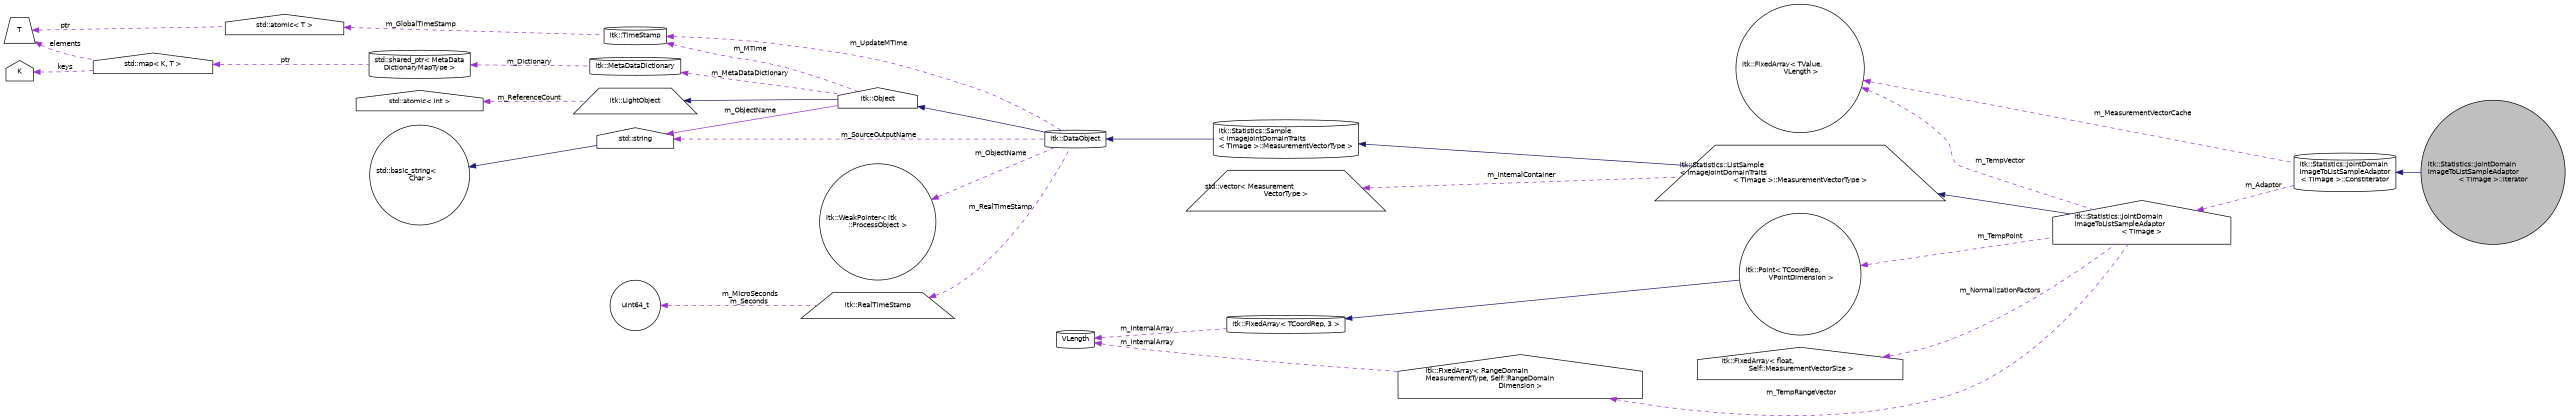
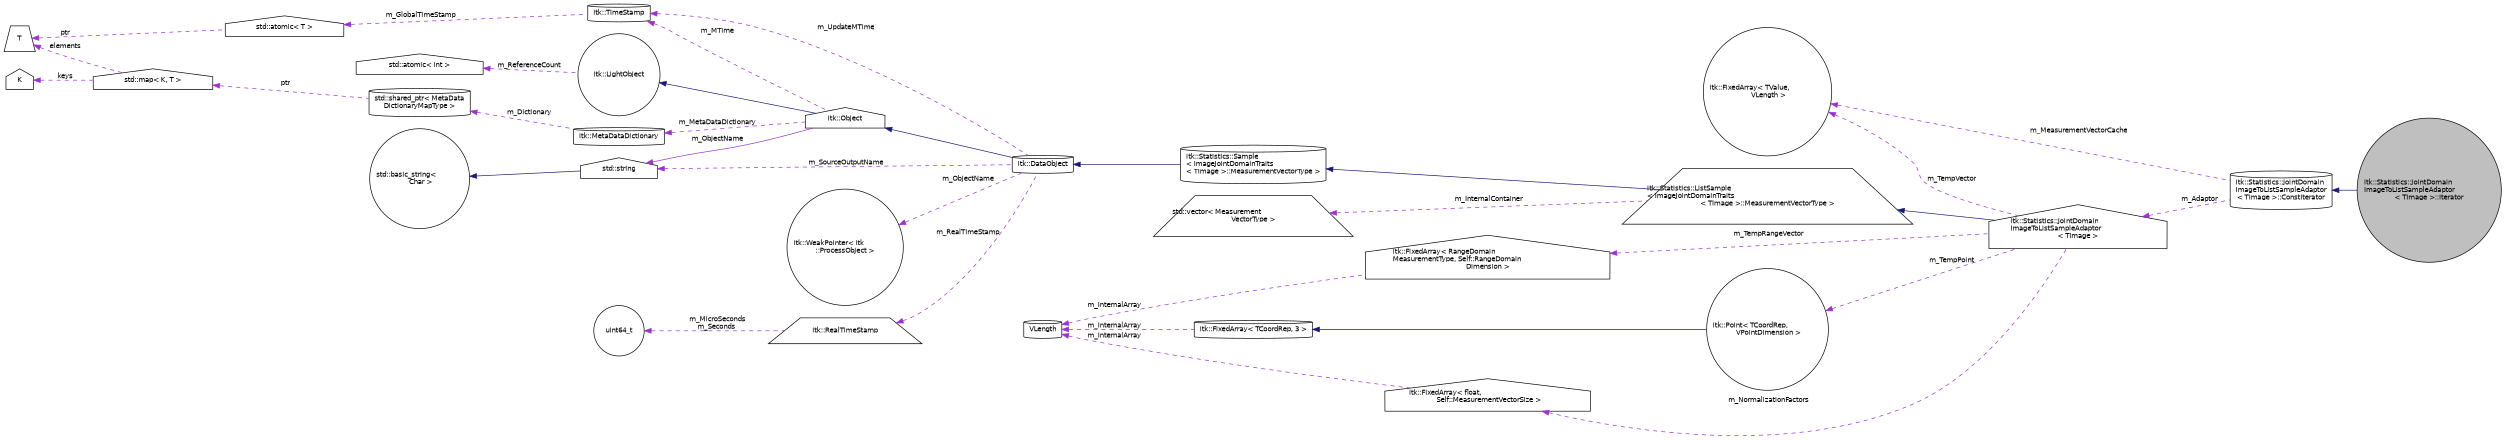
node "itk::LightObject": shape trapezium -> circle
edge "itk::FixedArray< float, Self::MeasurementVectorSize >" -> "VLength": added, label "m_InternalArray"
